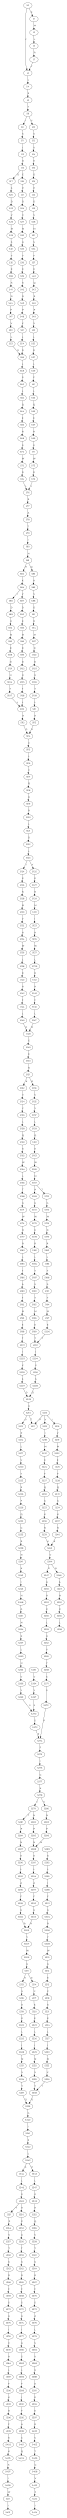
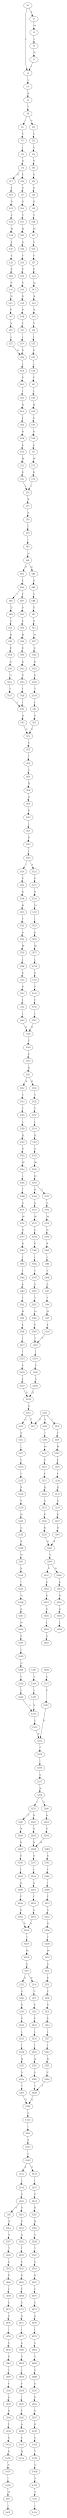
node "S265": removed
